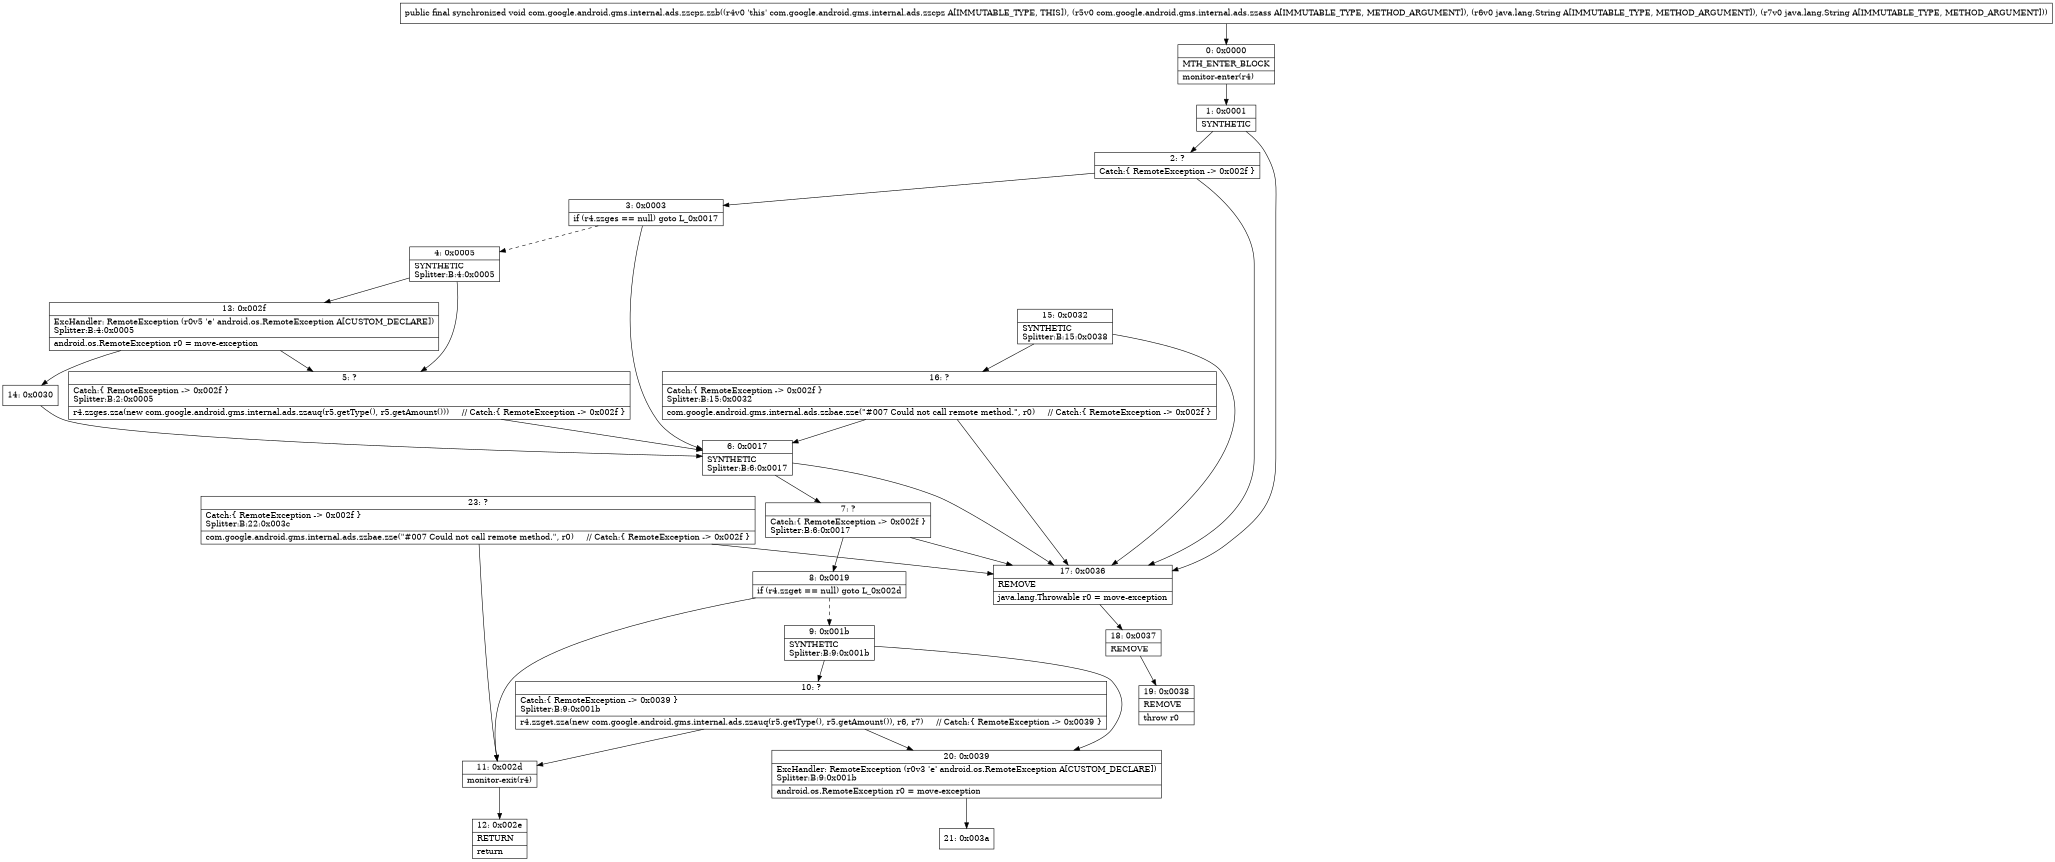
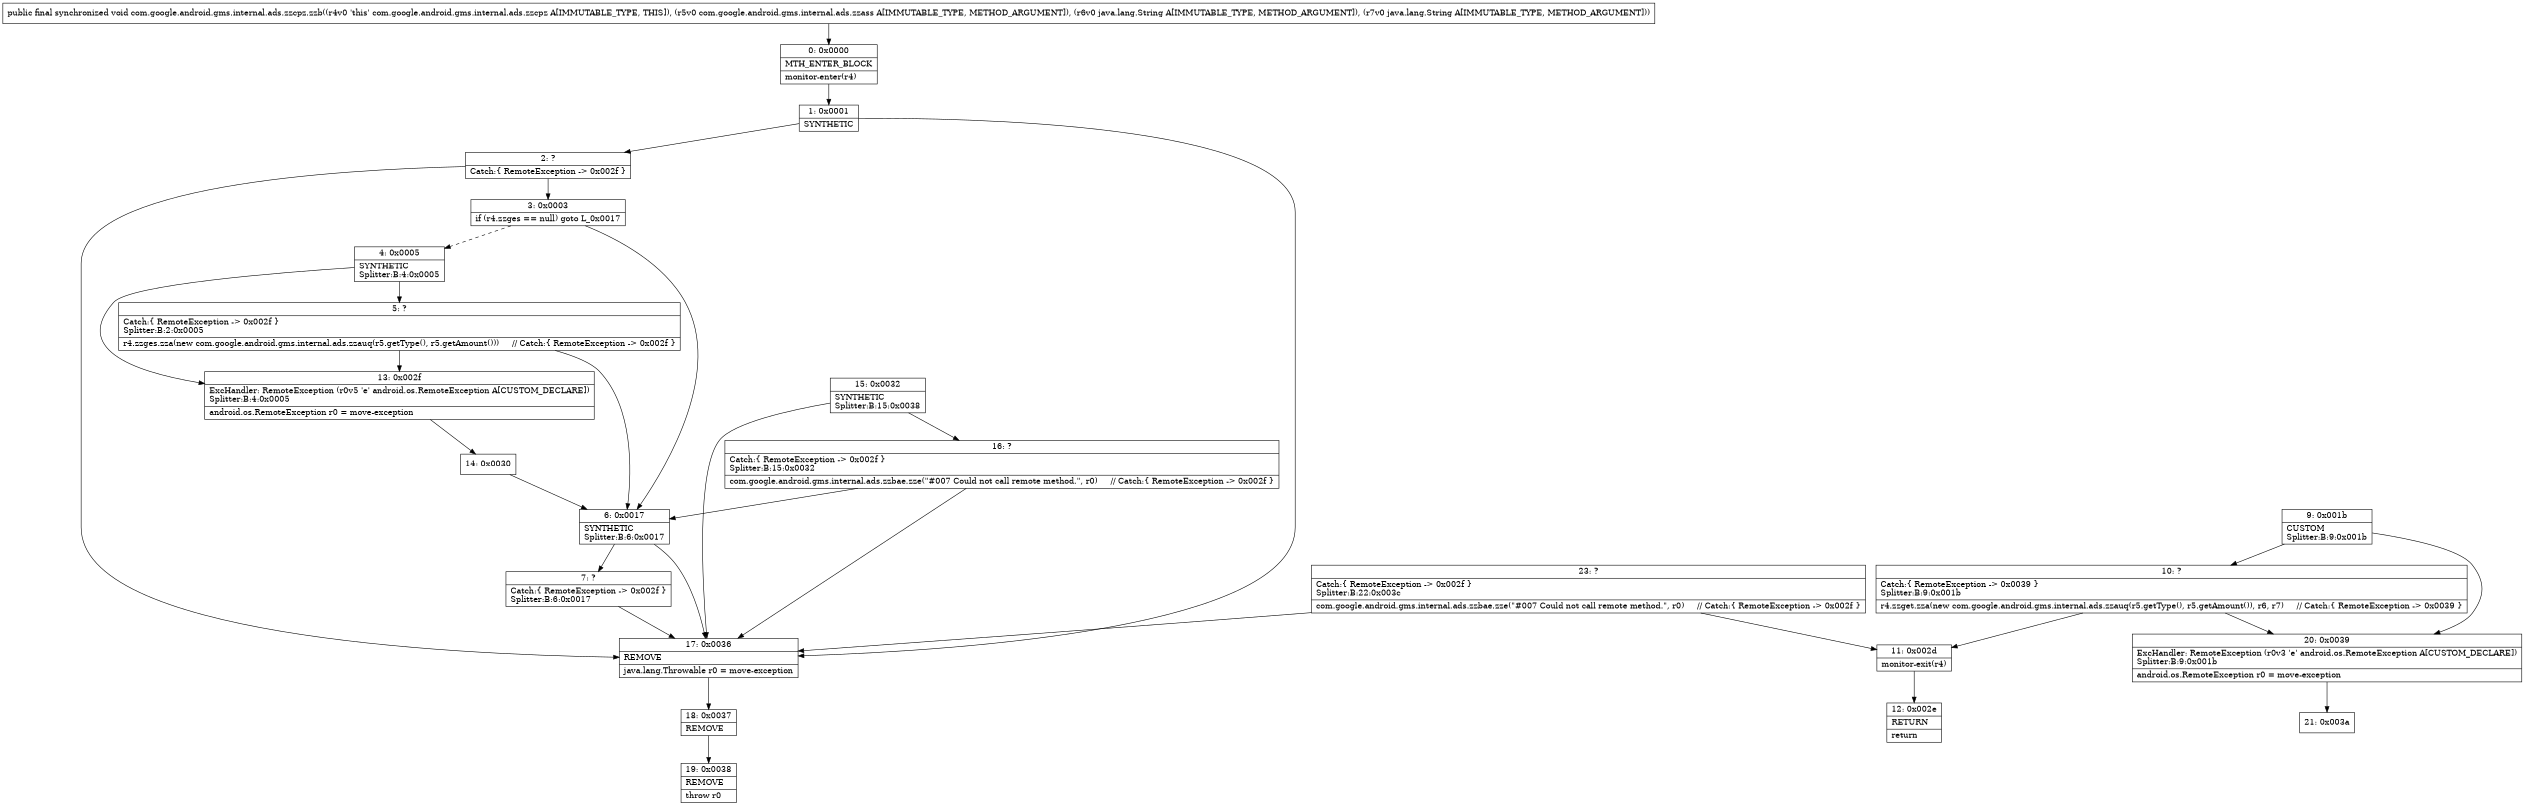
edge "13: 0x002f" -> "5: ?": reversed
node "8: 0x0019": removed
node "9: 0x001b": text "SYNTHETIC" -> "CUSTOM"
